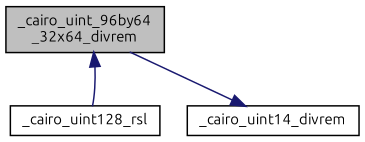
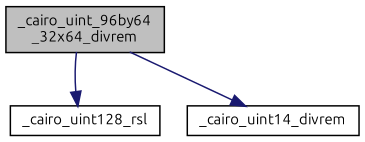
edge "_cairo_uint128_rsl" -> "_cairo_uint_96by64 _32x64_divrem": reversed
